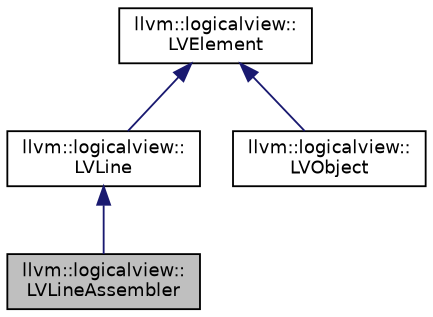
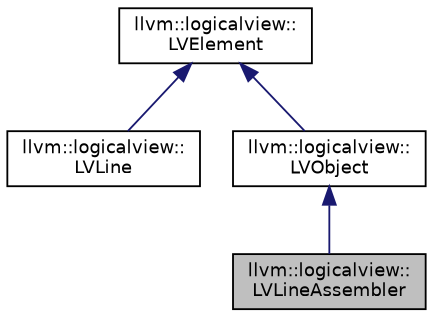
edge "llvm::logicalview:: LVLineAssembler" -> "llvm::logicalview:: LVLine": now "llvm::logicalview:: LVLineAssembler" -> "llvm::logicalview:: LVObject"
